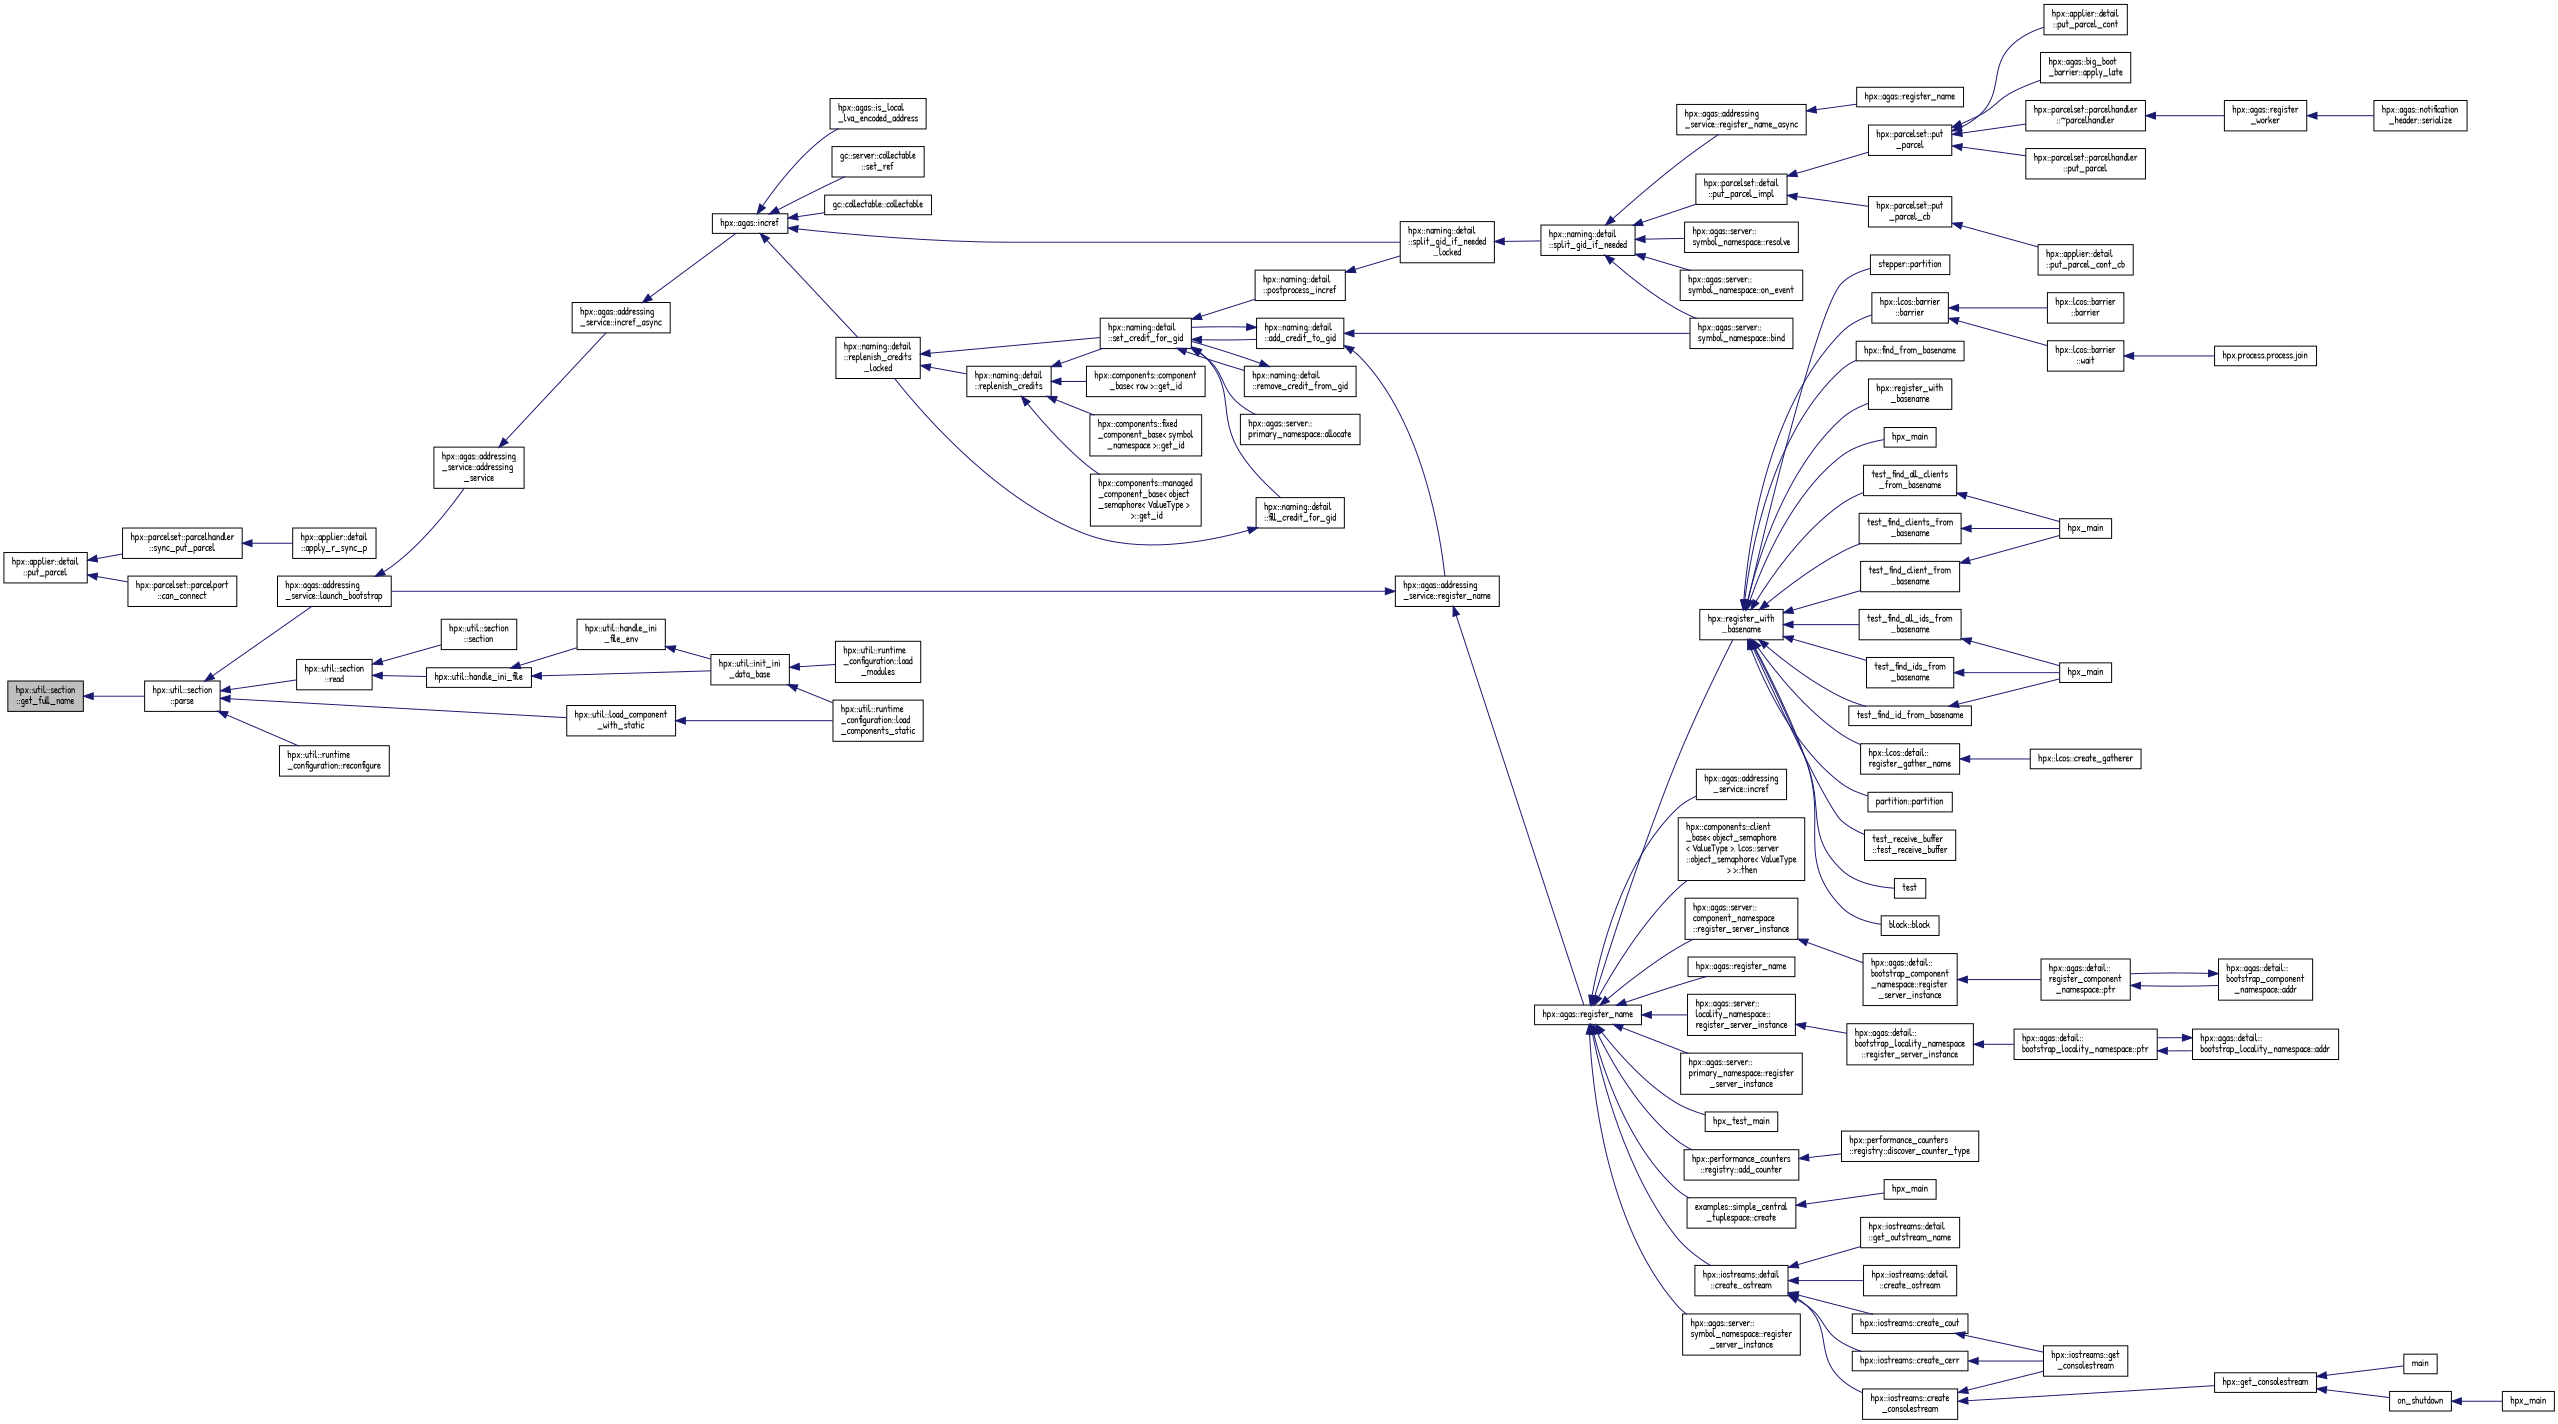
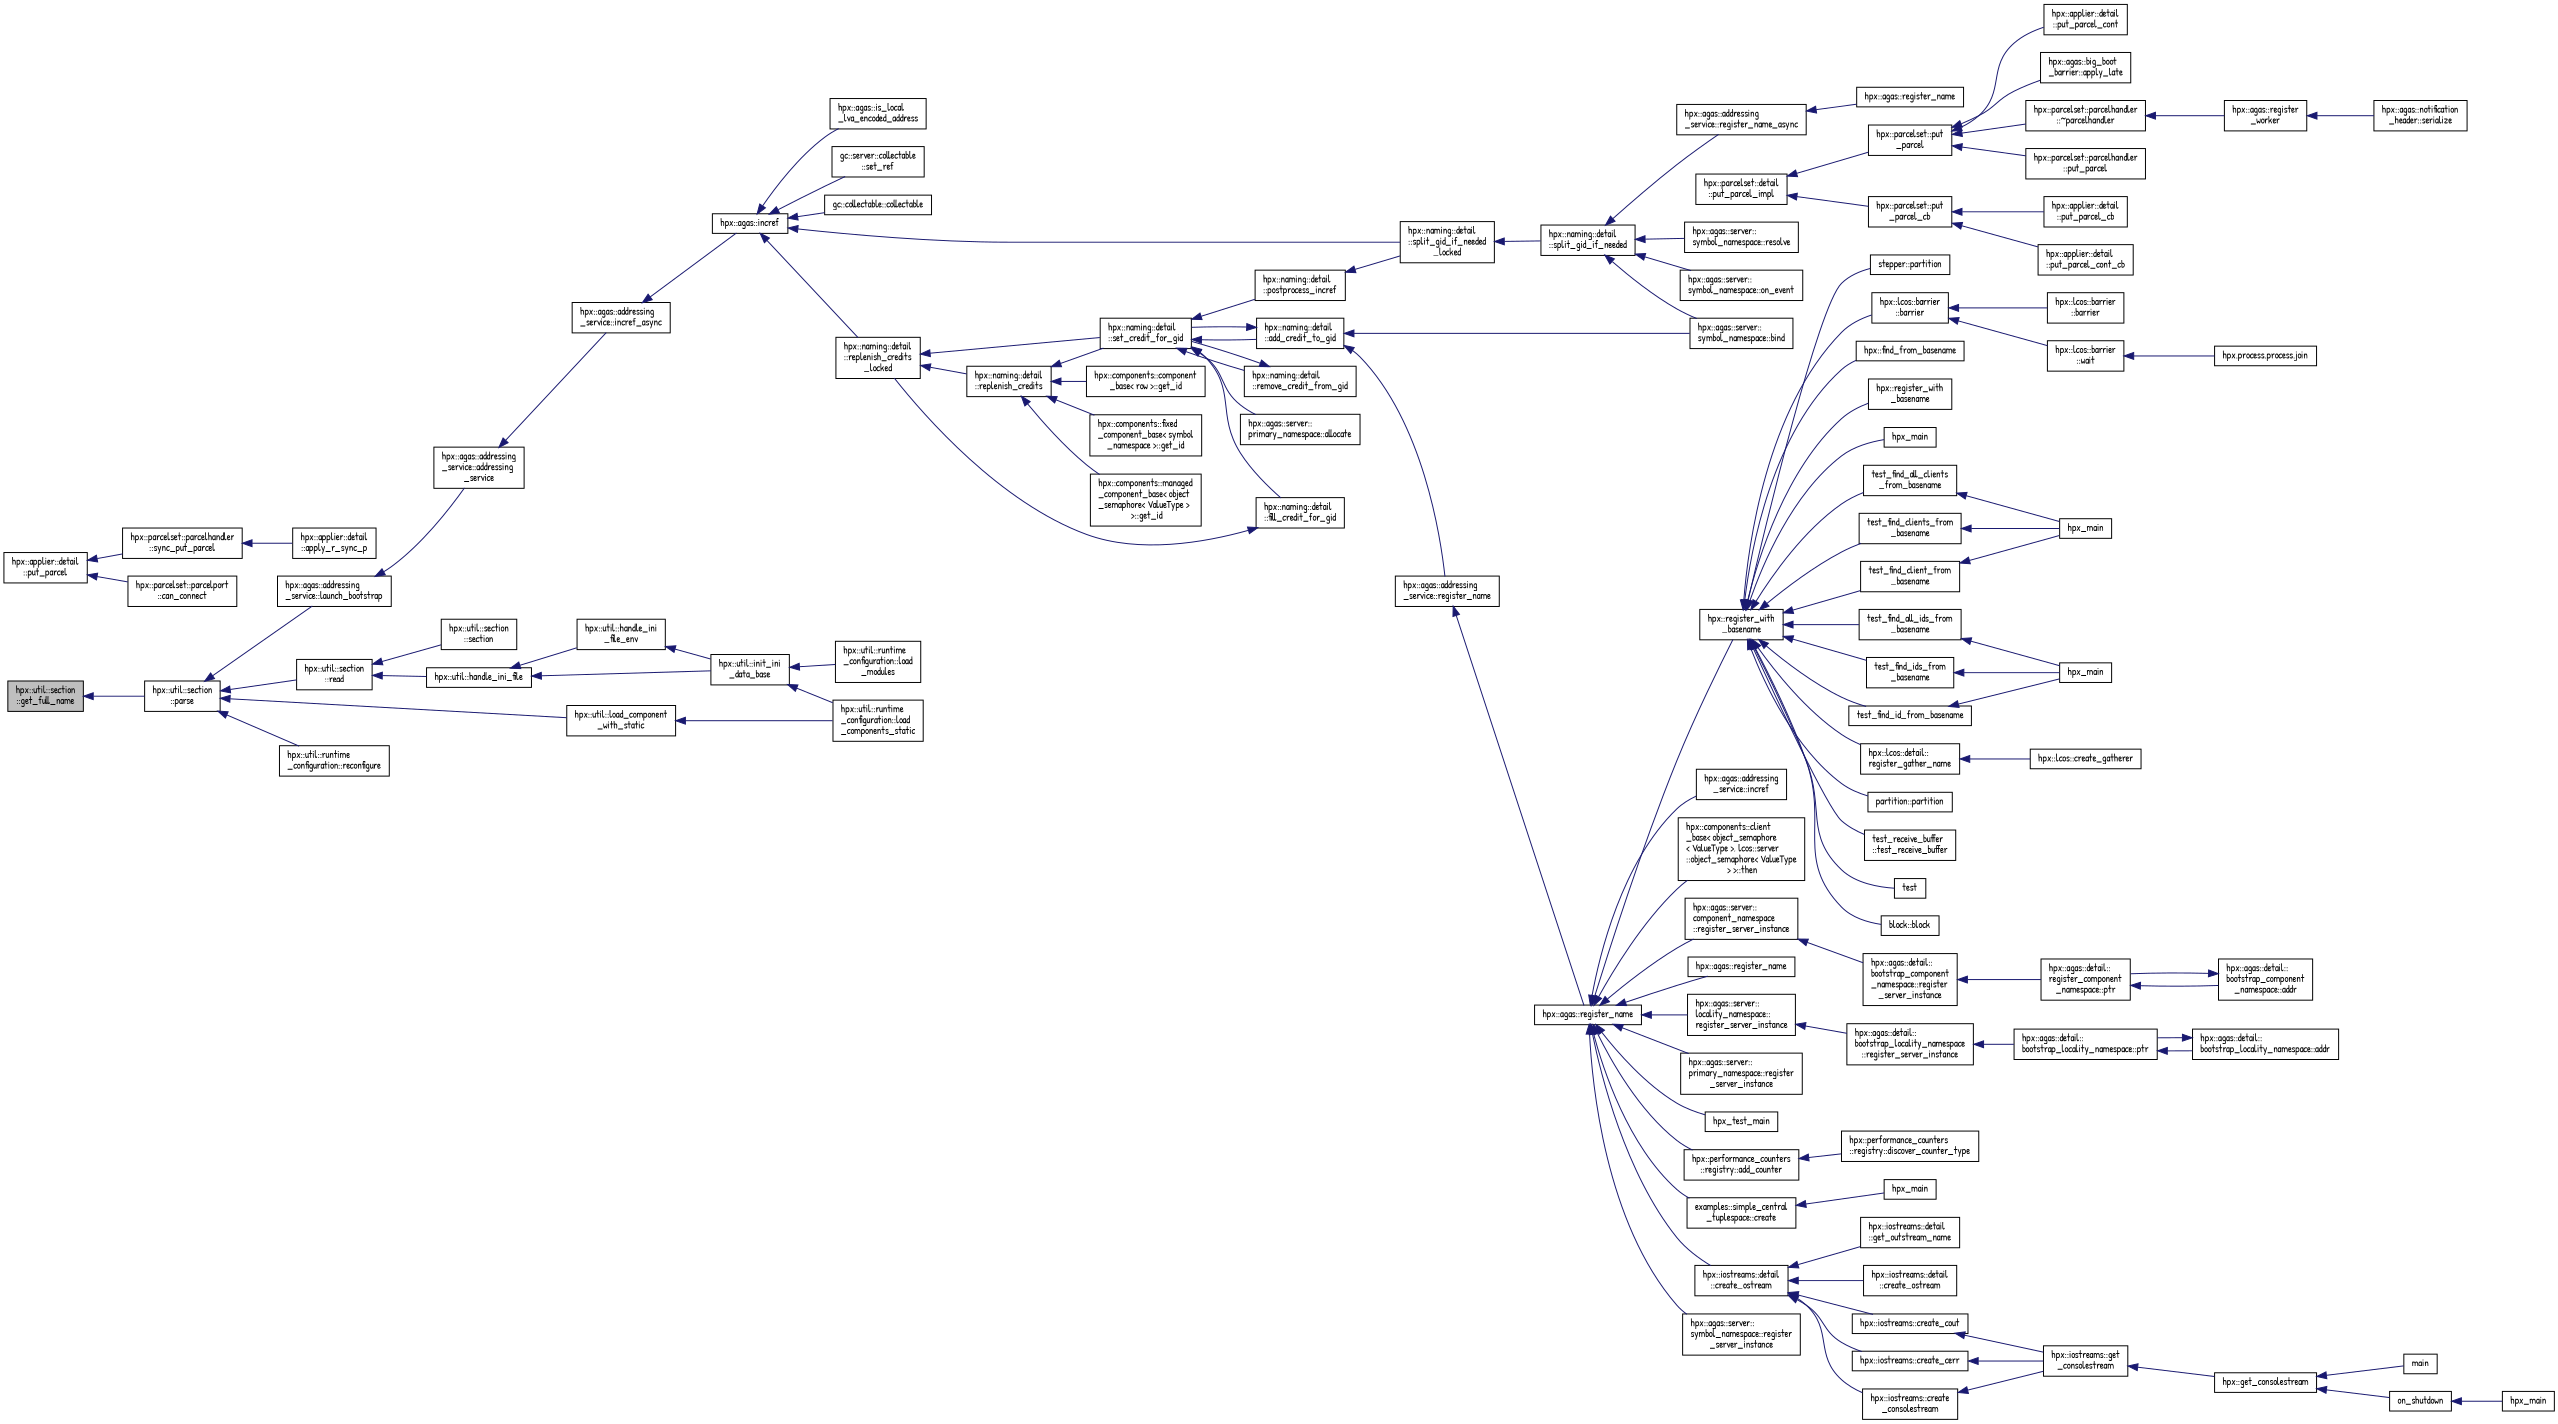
node "hpx::applier::detail ::put_parcel_cb": added
edge "hpx::parcelset::detail ::put_parcel_impl" -> "hpx::naming::detail ::split_gid_if_needed": removed
edge "hpx::agas::addressing _service::launch_bootstrap" -> "hpx::agas::addressing _service::register_name": removed
edge "hpx::get_consolestream" -> "hpx::iostreams::create _consolestream": now "hpx::get_consolestream" -> "hpx::iostreams::get _consolestream"
